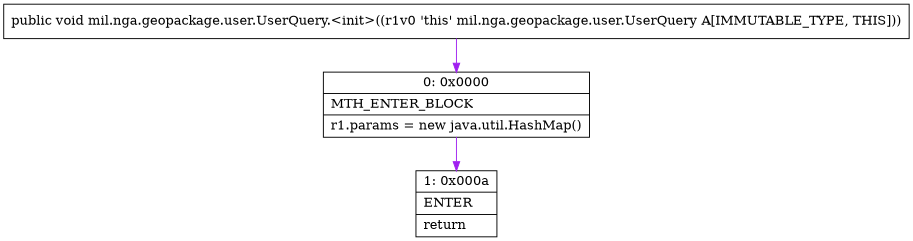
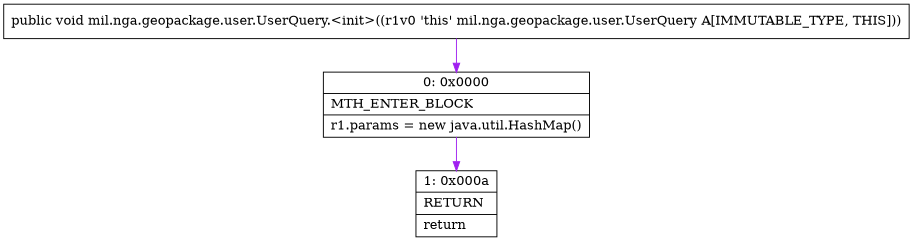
node "1: 0x000a": text "ENTER" -> "RETURN"
